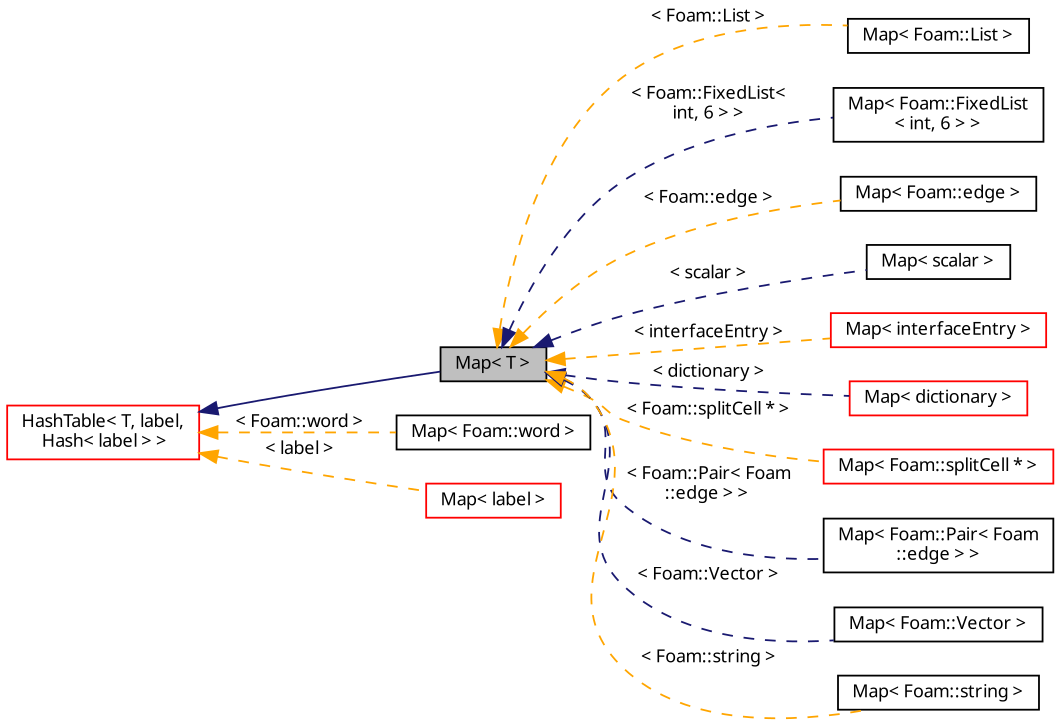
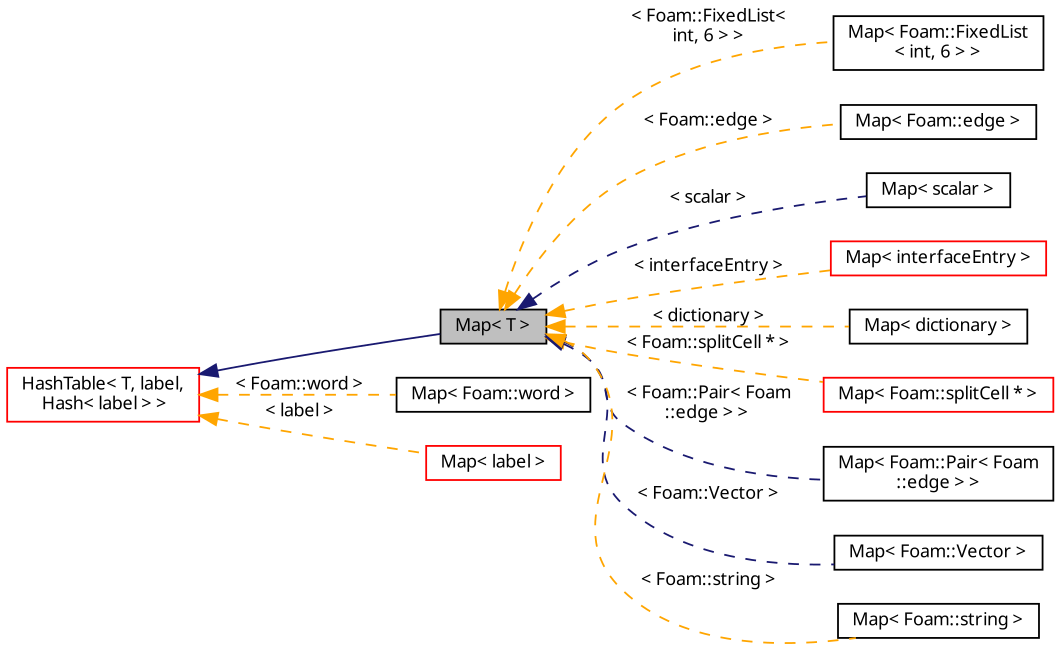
node "Map< Foam::List >": removed
edge "Map< Foam::FixedList < int, 6 > >" -> "Map< T >": color midnightblue -> orange
edge "Map< dictionary >" -> "Map< T >": color midnightblue -> orange
node "Map< dictionary >": color red -> black
